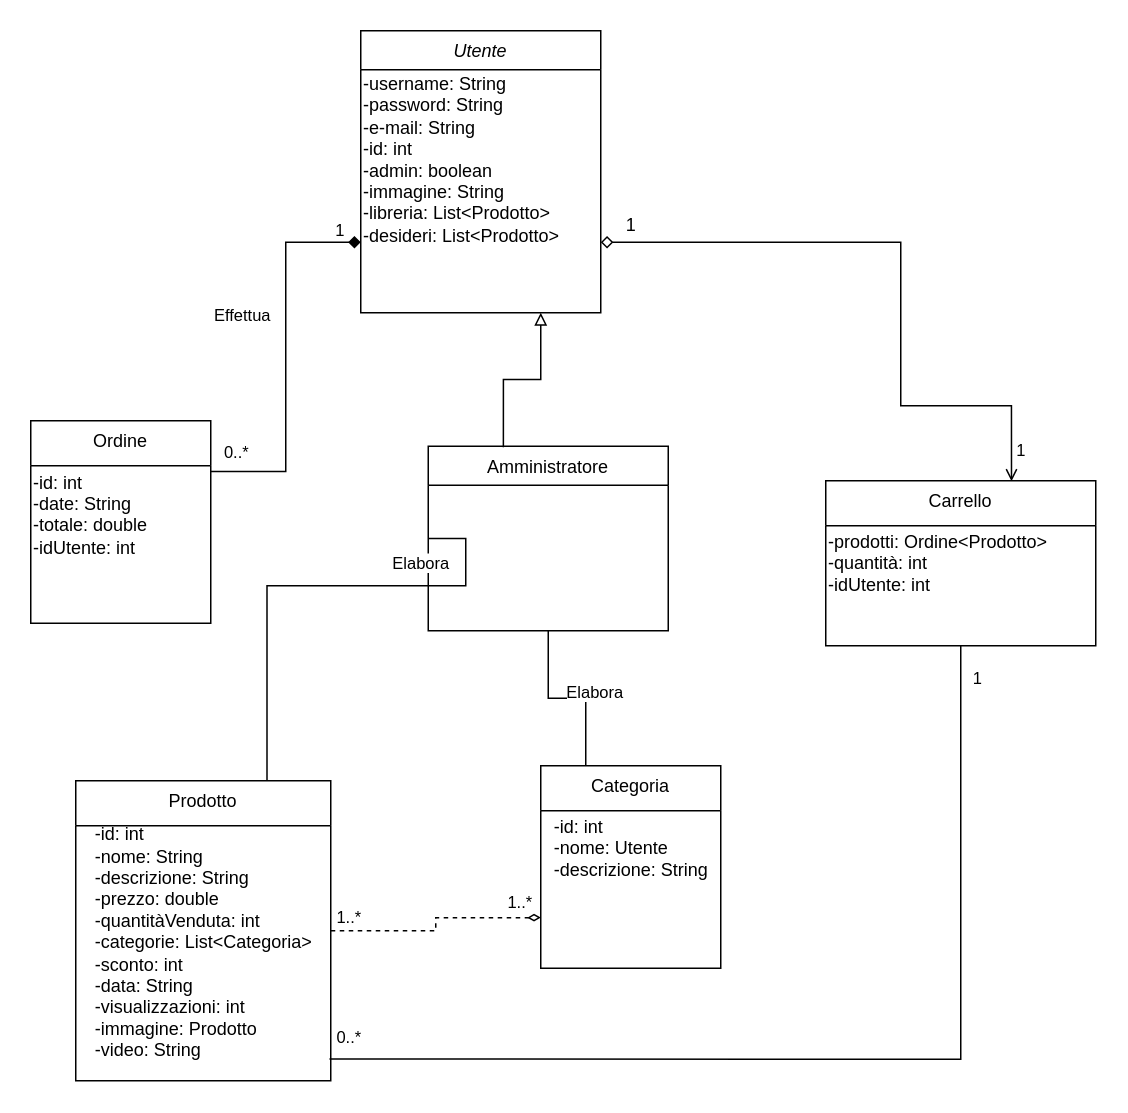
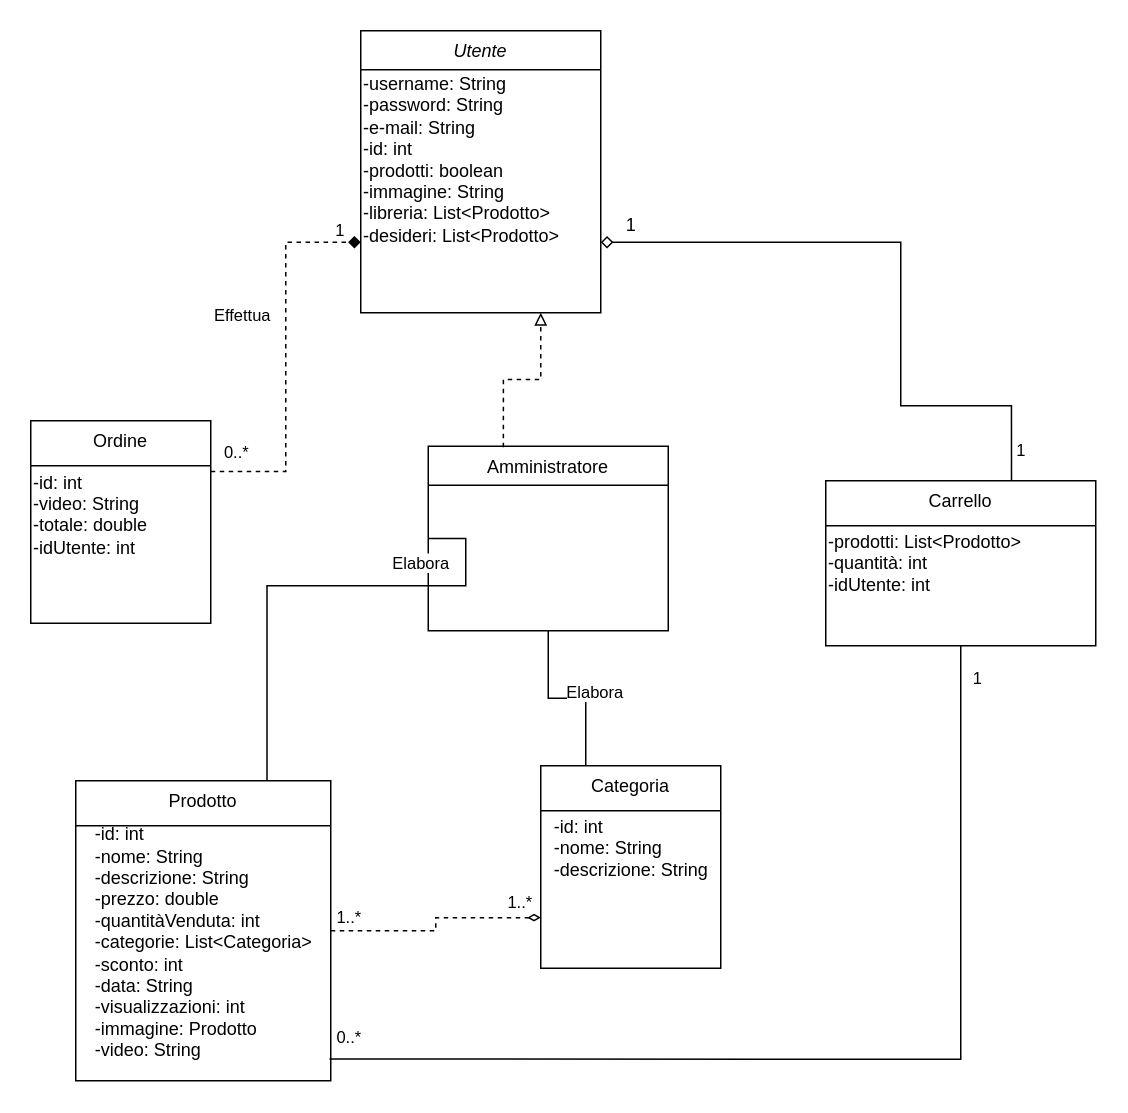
node "-username: String -password: String -e-mail: String -id: int -admin: boolean -immagine: String -libreria: List<Prodotto> -desideri: List<Prodotto>": label "-username: String -password: String -e-mail: String -id: int -admin: boolean -immagine: String -libreria: List<Prodotto> -desideri: List<Prodotto>" -> "-username: String -password: String -e-mail: String -id: int -prodotti: boolean -immagine: String -libreria: List<Prodotto> -desideri: List<Prodotto>"
edge "Ordine" -> "Utente": style solid -> dashed
edge "Amministratore" -> "Utente": style solid -> dashed
edge "Utente" -- "Carrello": arrowhead open -> none
node "-id: int -date: String -totale: double -idUtente: int": label "-id: int -date: String -totale: double -idUtente: int" -> "-id: int -video: String -totale: double -idUtente: int"
node "-prodotti: Ordine<Prodotto> -quantità: int -idUtente: int": label "-prodotti: Ordine<Prodotto> -quantità: int -idUtente: int" -> "-prodotti: List<Prodotto> -quantità: int -idUtente: int"
node "-id: int -nome: Utente -descrizione: String": label "-id: int -nome: Utente -descrizione: String" -> "-id: int -nome: String -descrizione: String"
